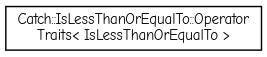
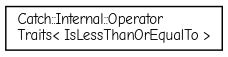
node "Catch::IsLessThanOrEqualTo::Operator Traits< IsLessThanOrEqualTo >": label "Catch::IsLessThanOrEqualTo::Operator Traits< IsLessThanOrEqualTo >" -> "Catch::Internal::Operator Traits< IsLessThanOrEqualTo >"
